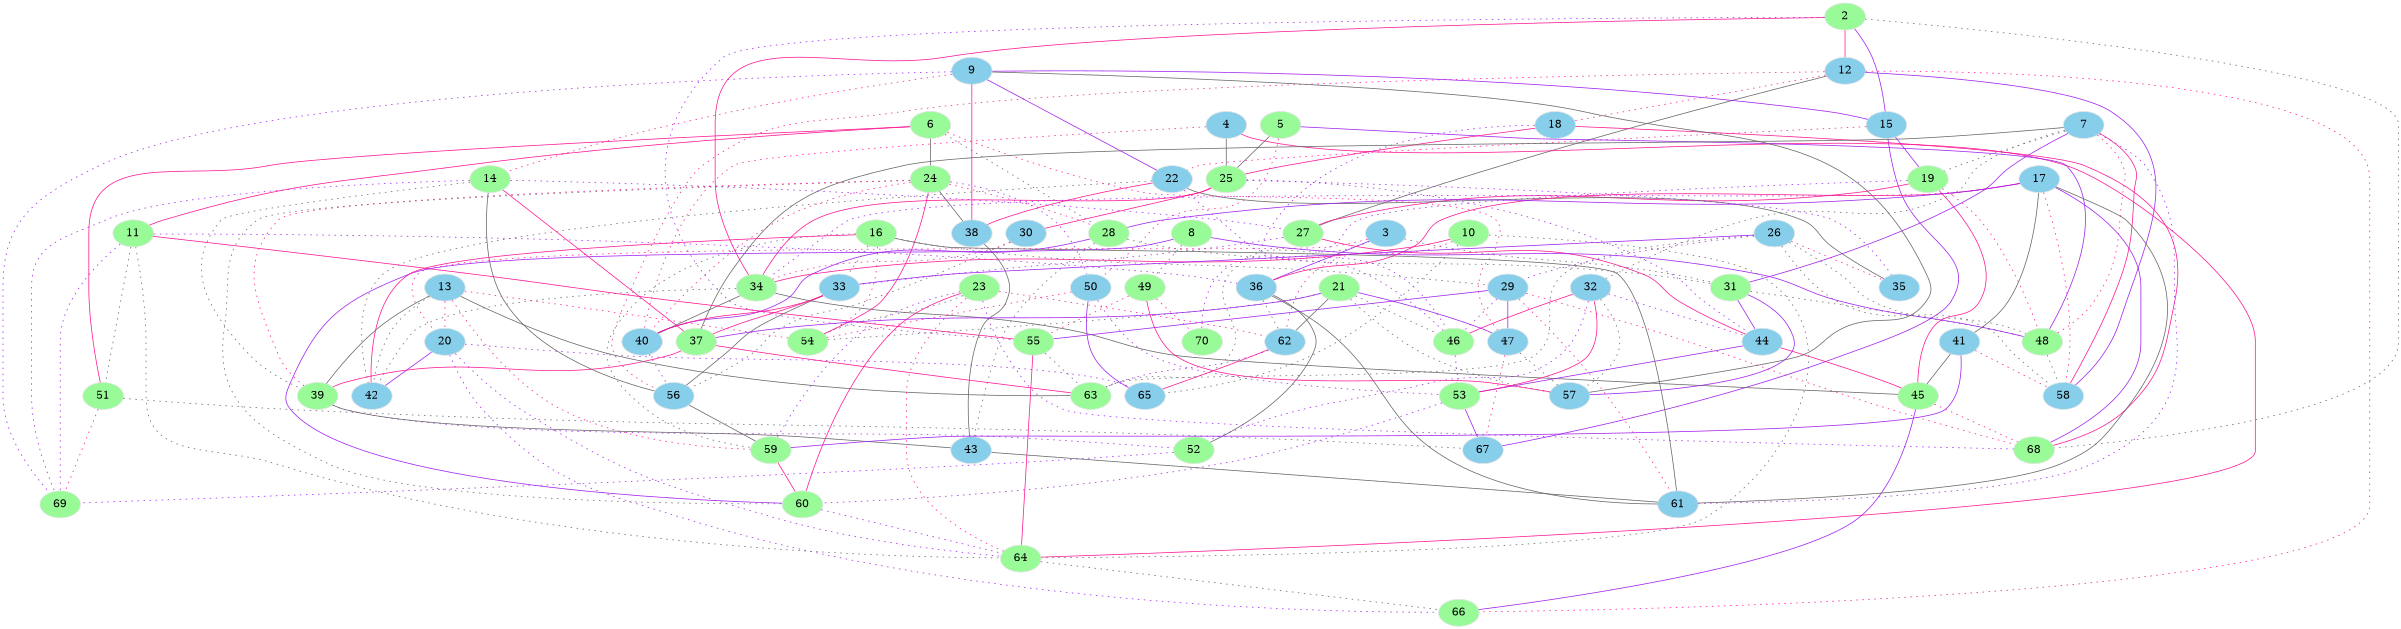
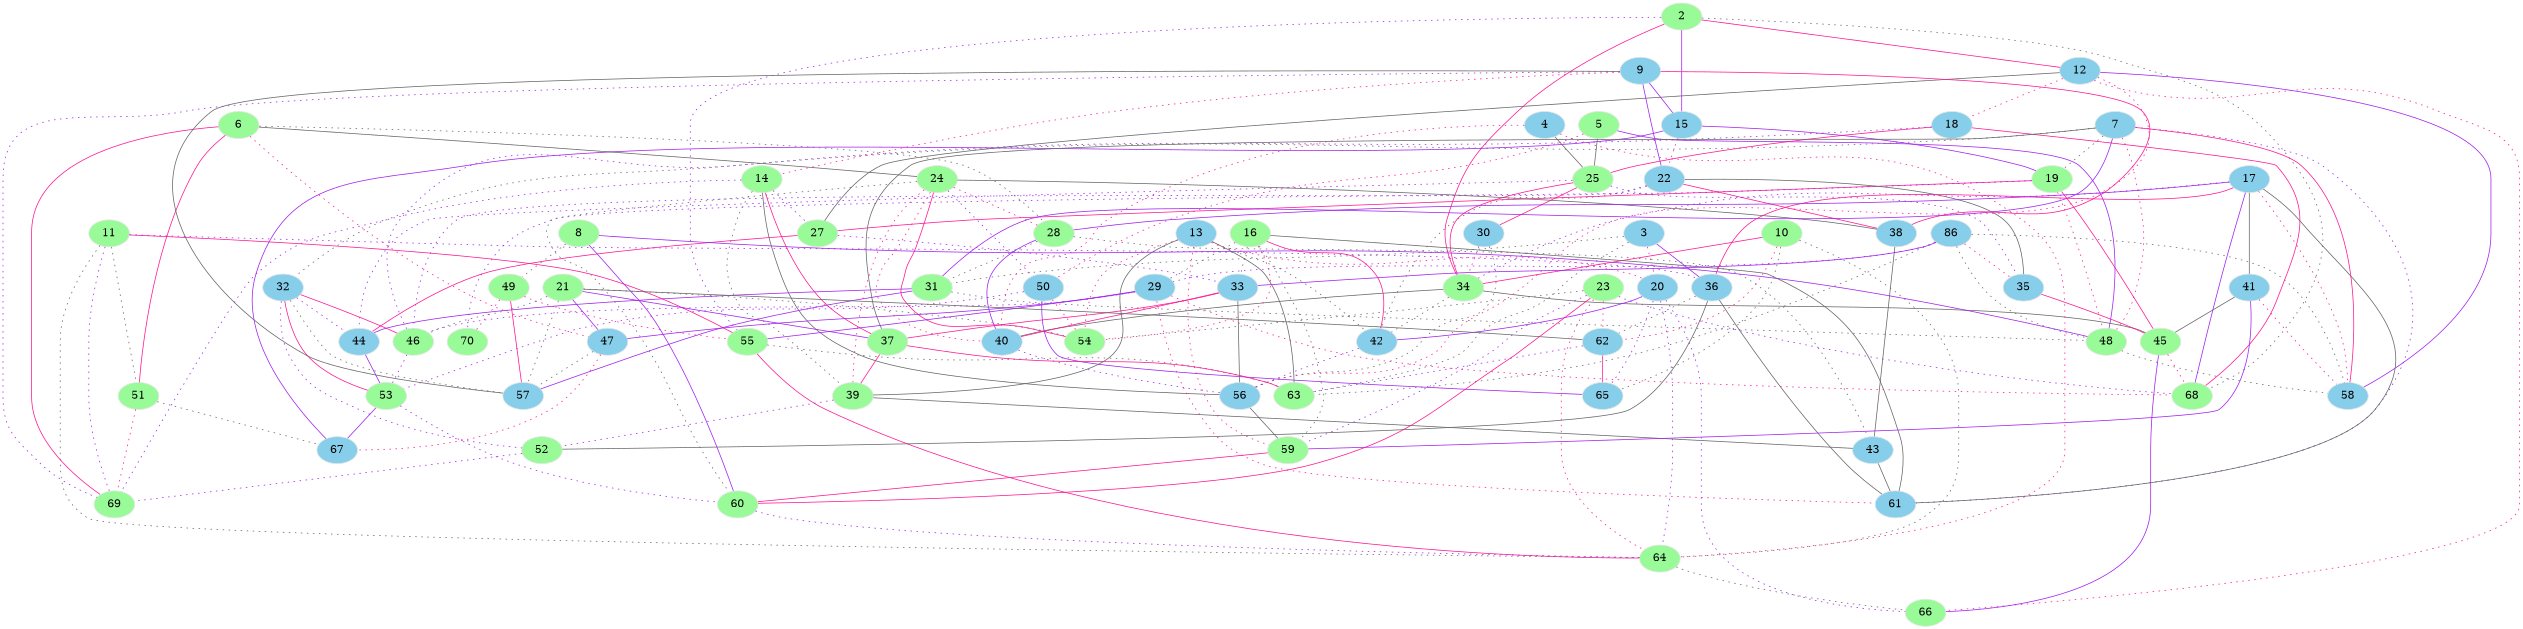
edge "6" -- "11": now "6" -- "69"
node "26": label "26" -> "86"
edge "42" -- "56": added
edge "44" -- "45": now "35" -- "45"
edge "4" -- "64": style solid -> dotted
